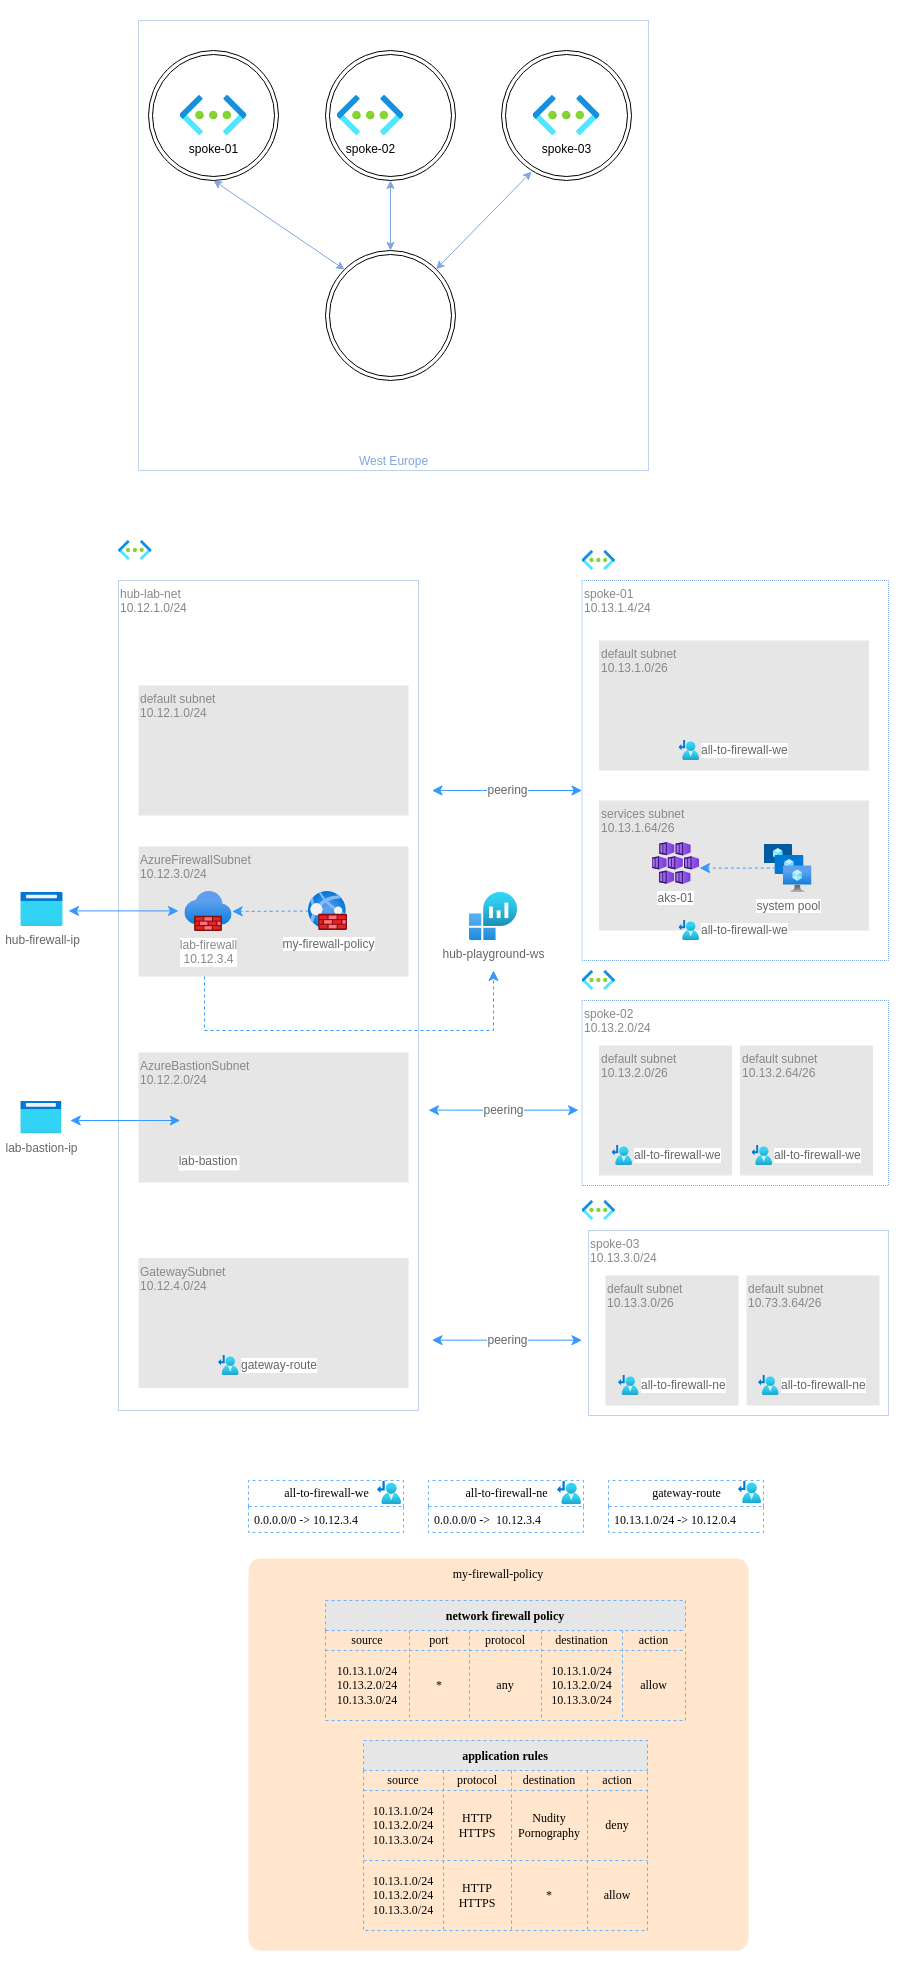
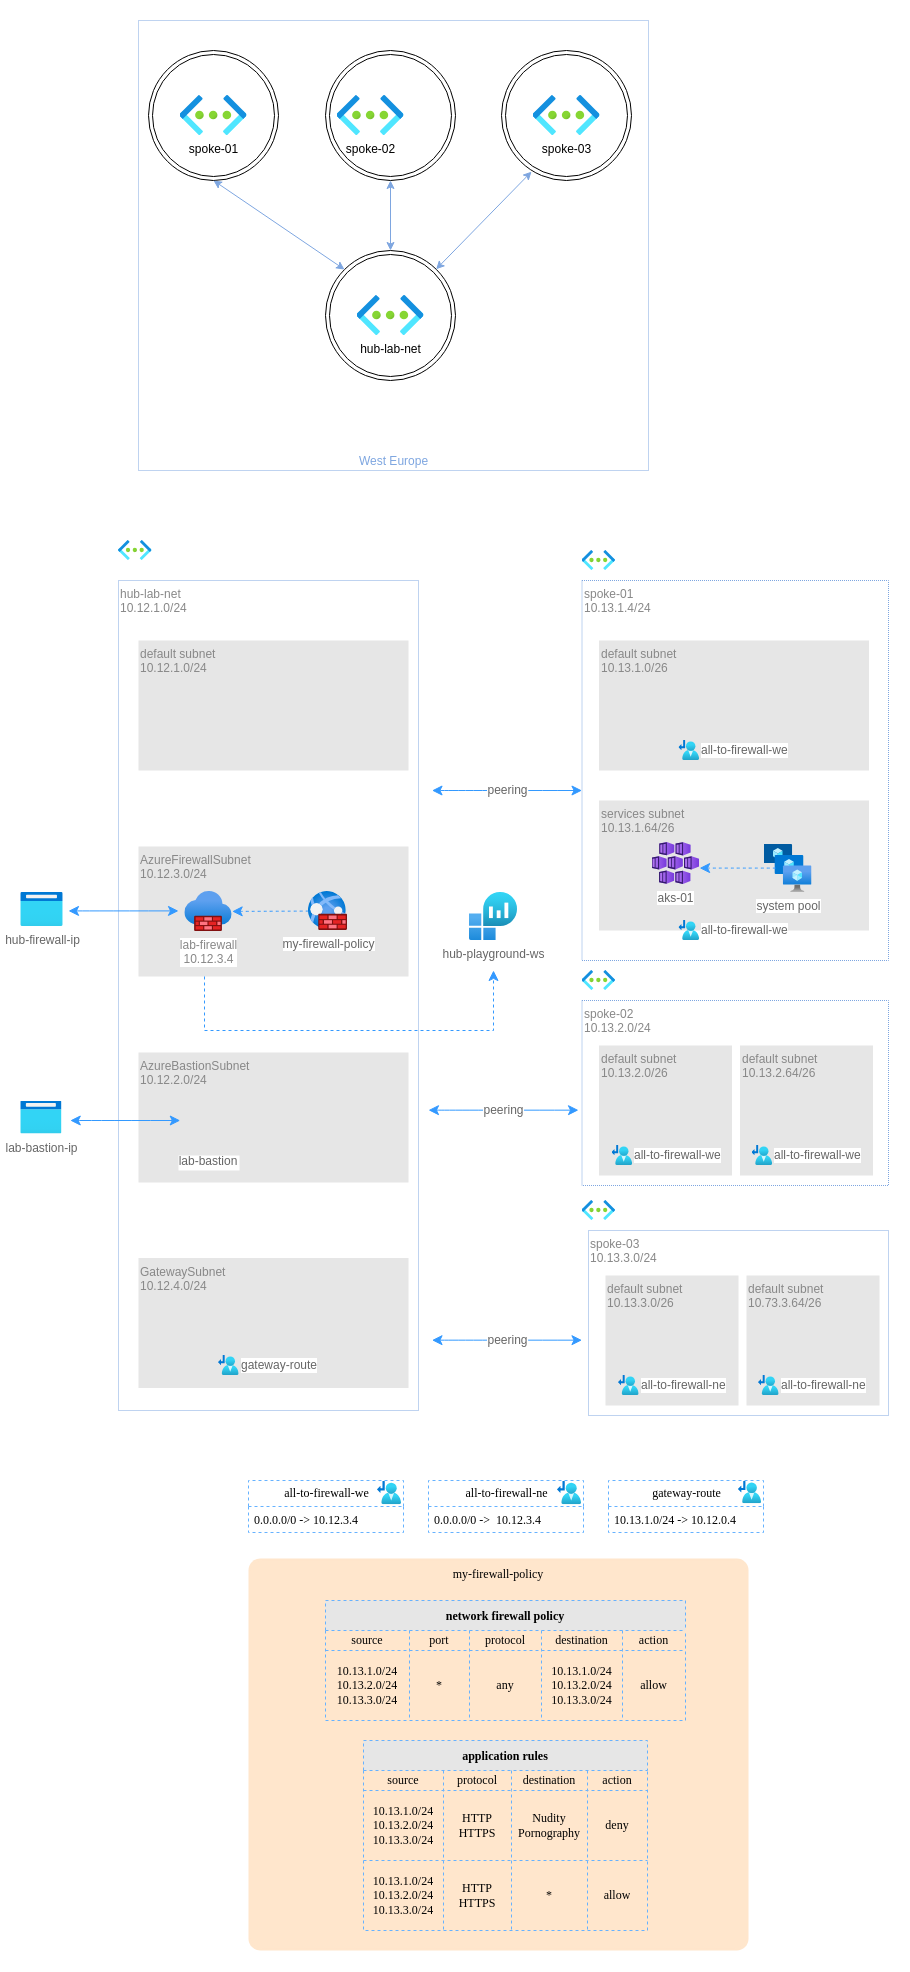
node "hub-lab-net": added
node "default subnet 10.12.1.0/24": moved (274, 751) -> (274, 706)
